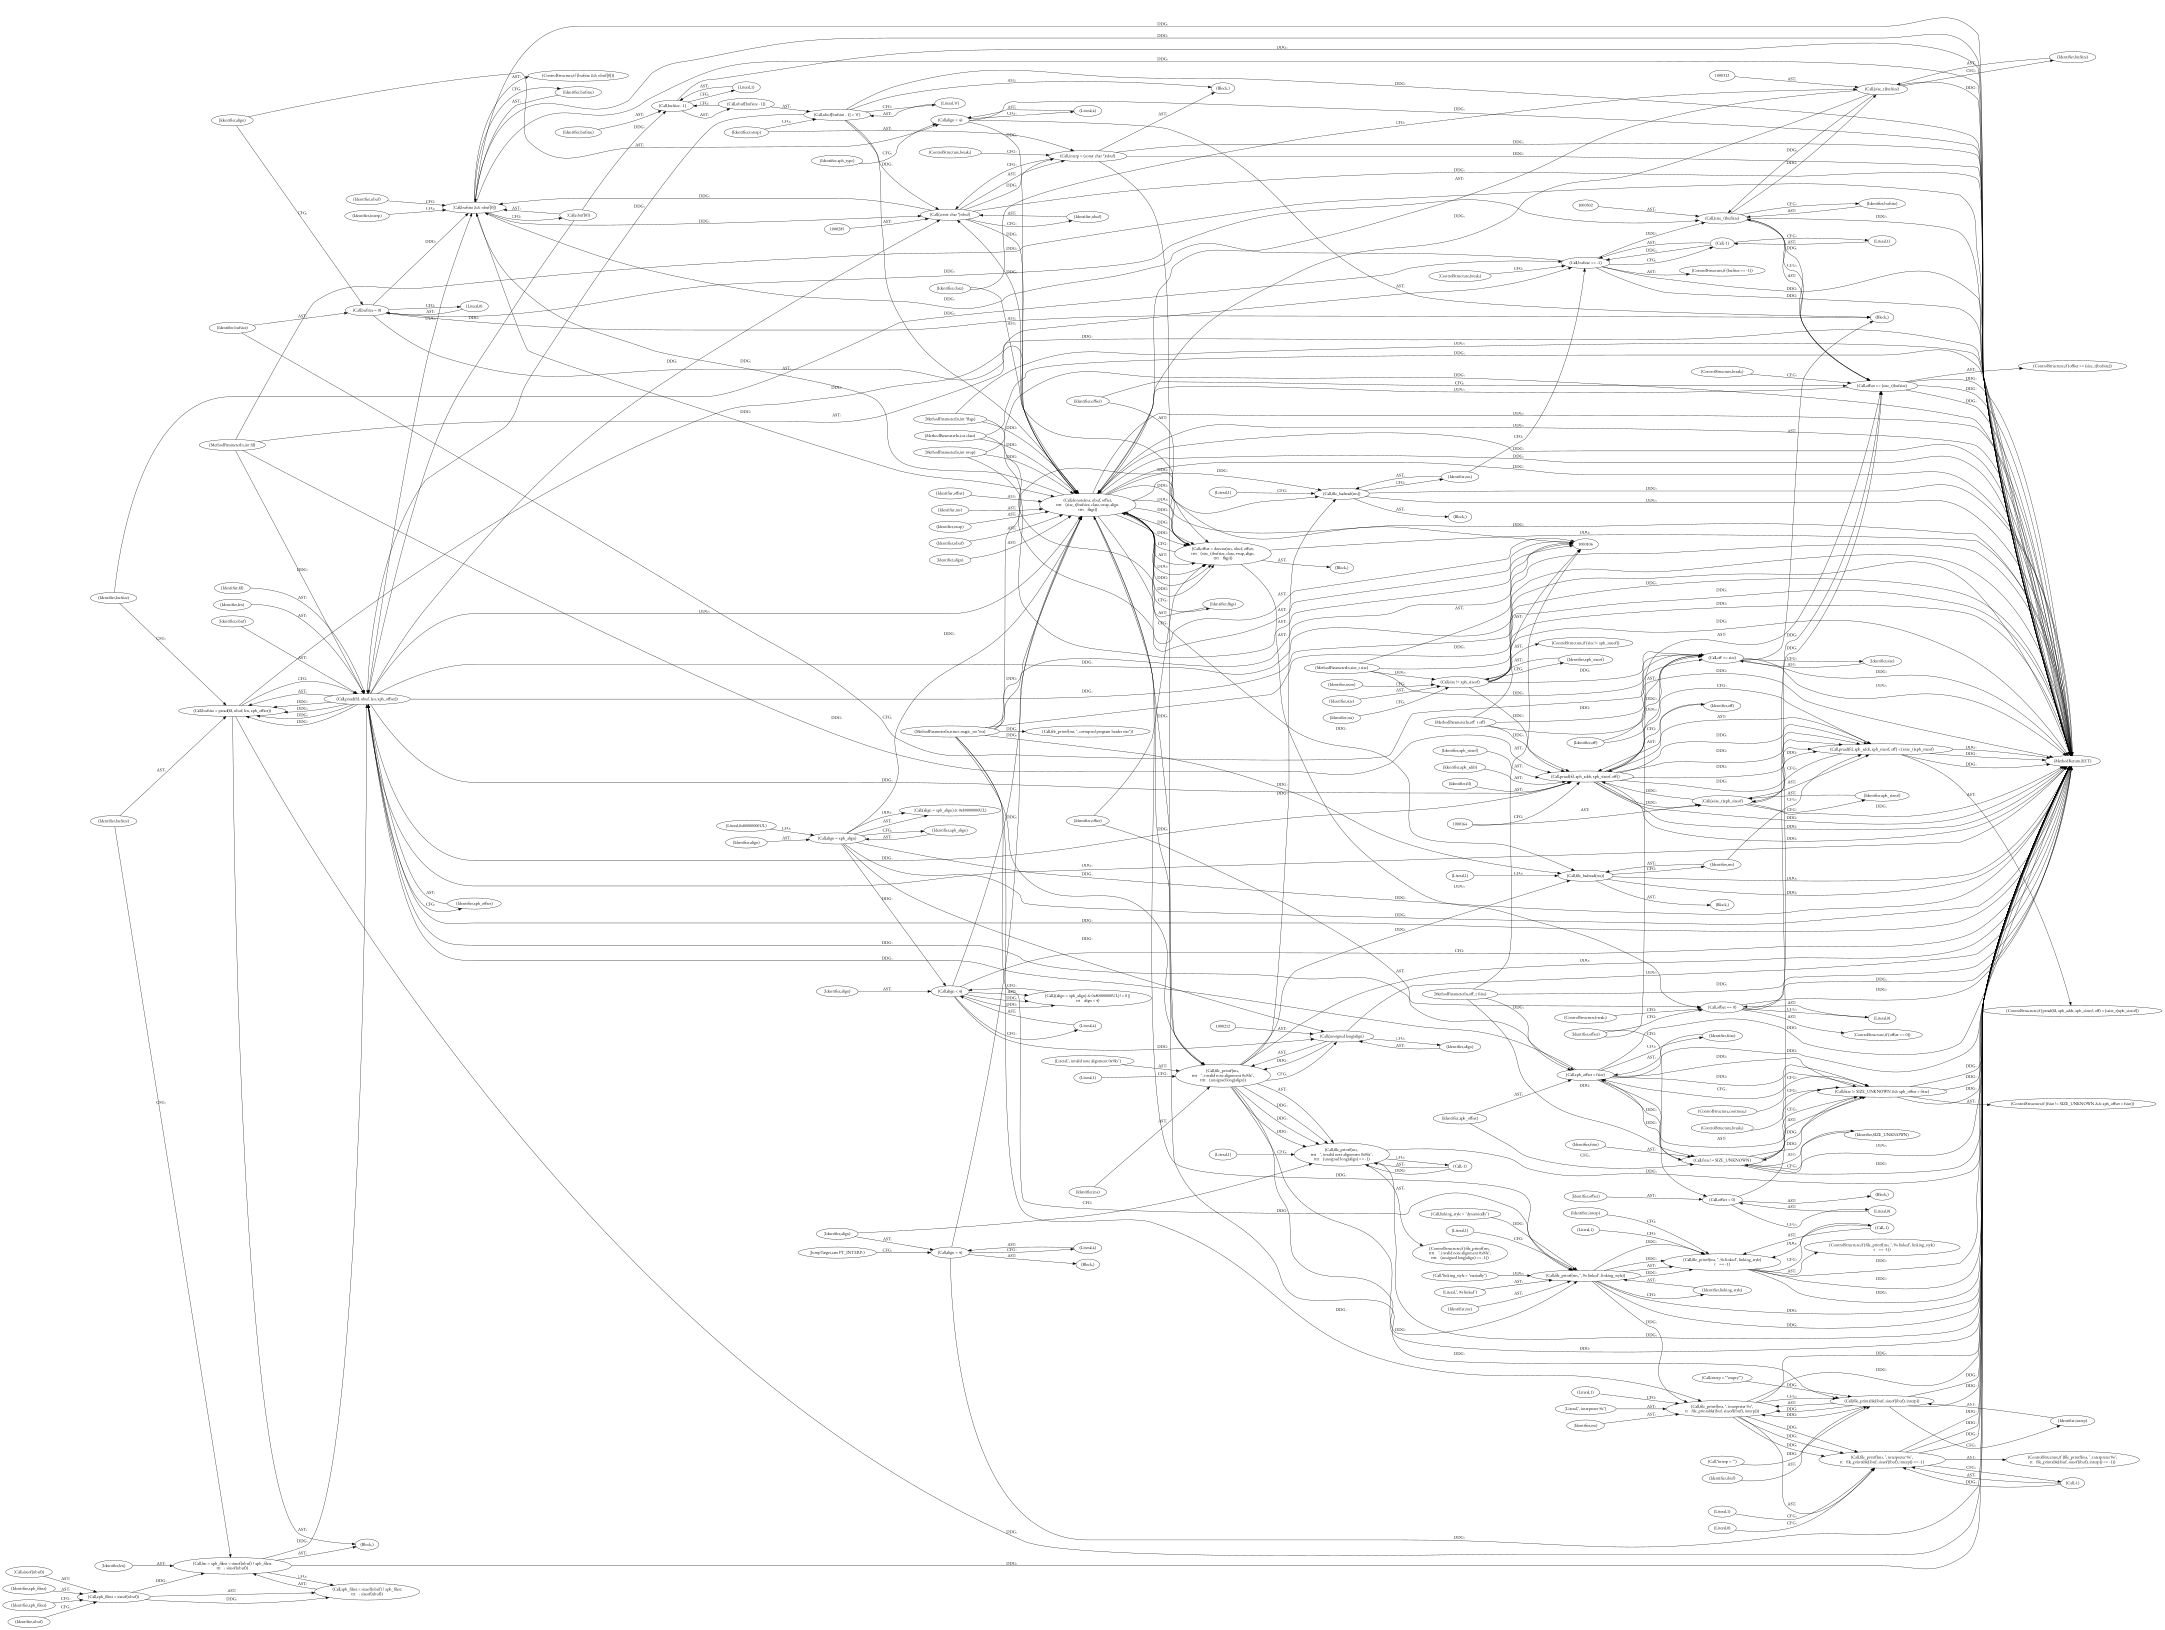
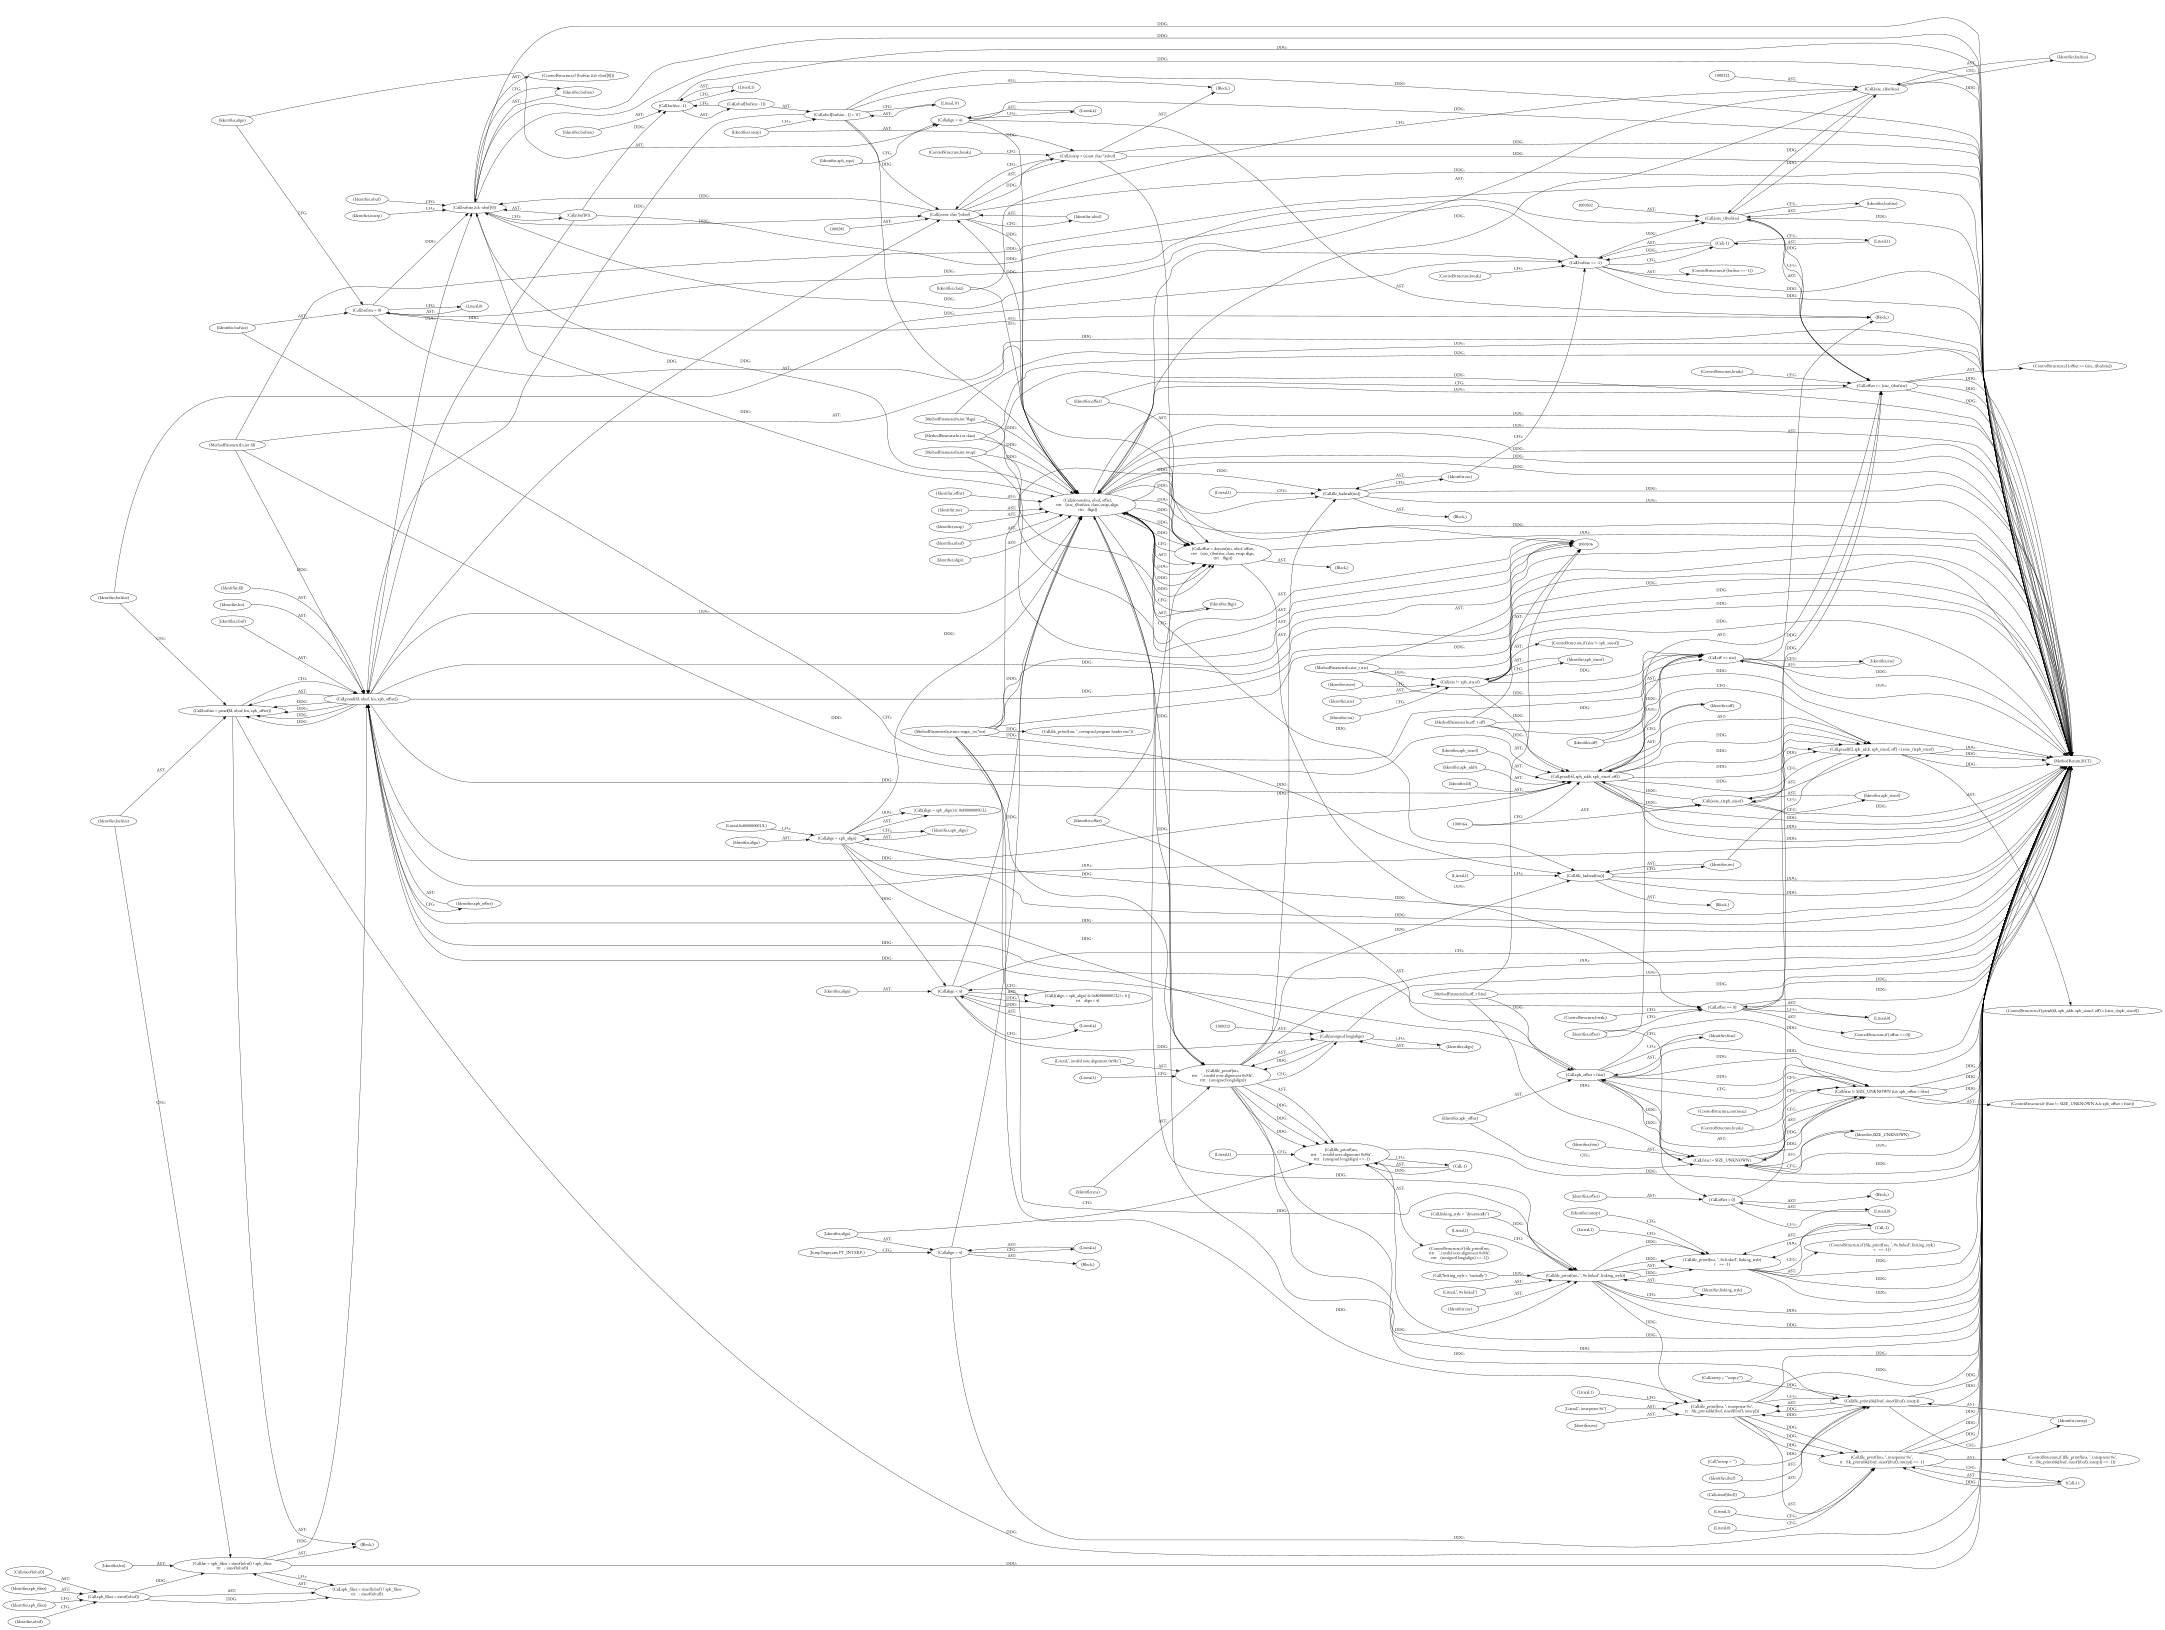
edge "(Call,bufsize = pread(fd, nbuf, len, xph_offset))" -> "(Call,bufsize == -1)": now "(Call,nbuf[0])" -> "(Call,bufsize == -1)"
node "(Call,sizeof(ibuf))": added
